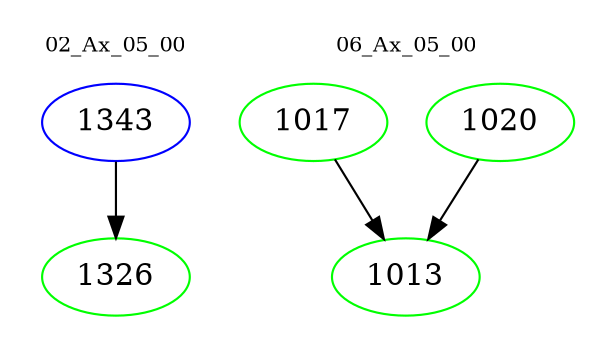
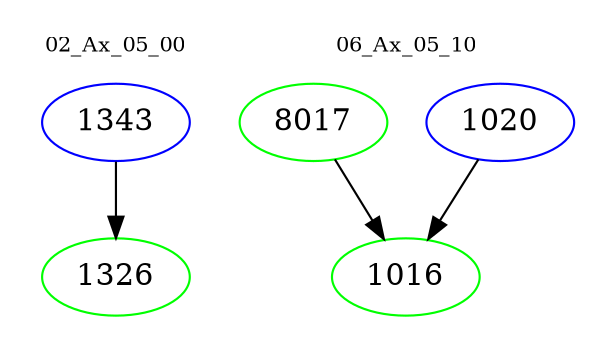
cluster "06_Ax_05_00": label "06_Ax_05_00" -> "06_Ax_05_10"
node "1017": label "1017" -> "8017"
node "1020": color green -> blue
node "1013": label "1013" -> "1016"
